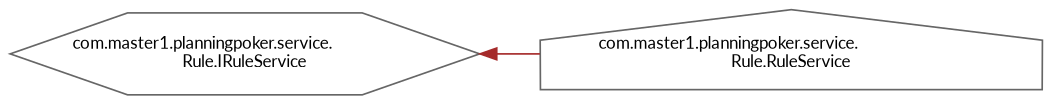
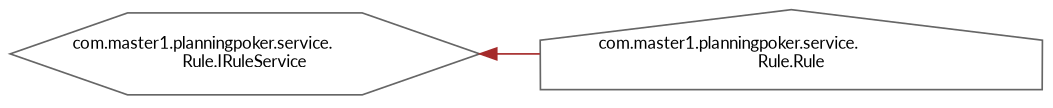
node "com.master1.planningpoker.service. Rule.RuleService": label "com.master1.planningpoker.service. Rule.RuleService" -> "com.master1.planningpoker.service. Rule.Rule"
